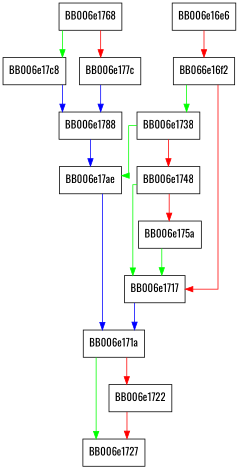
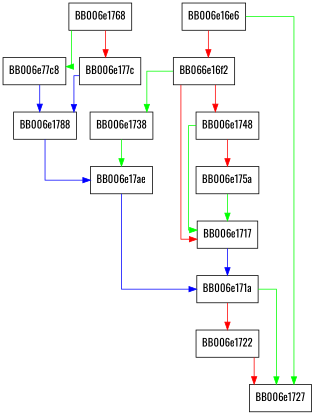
node "BB006e17c8": label "BB006e17c8" -> "BB006e77c8"
edge "BB006e1738" -> "BB006e1748": now "BB066e16f2" -> "BB006e1748"
edge "BB006e16e6" -> "BB006e1727": added
